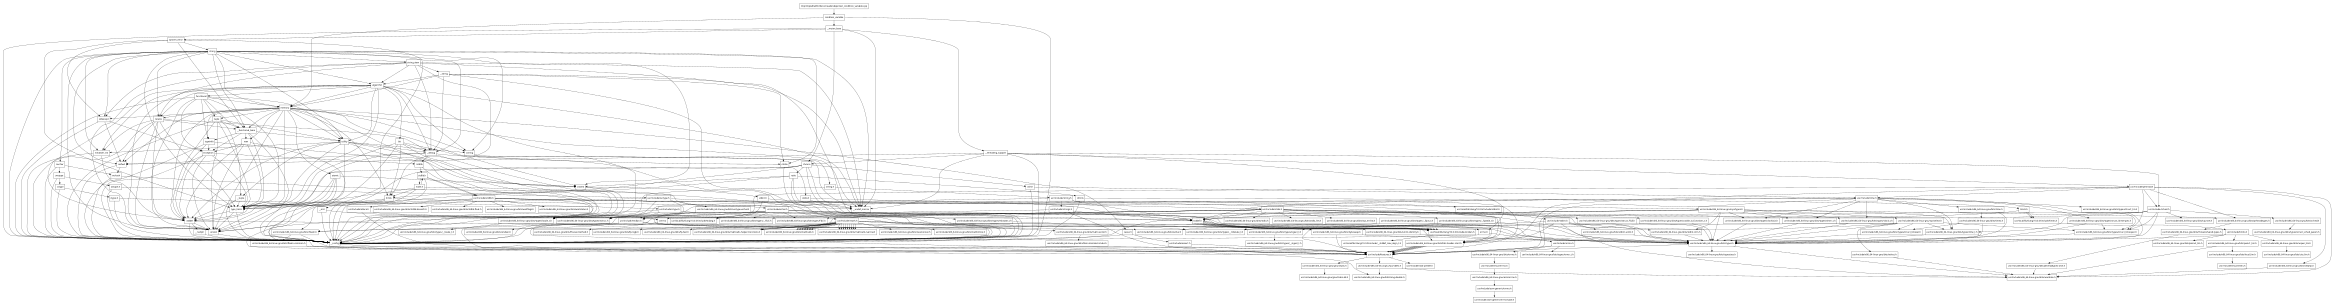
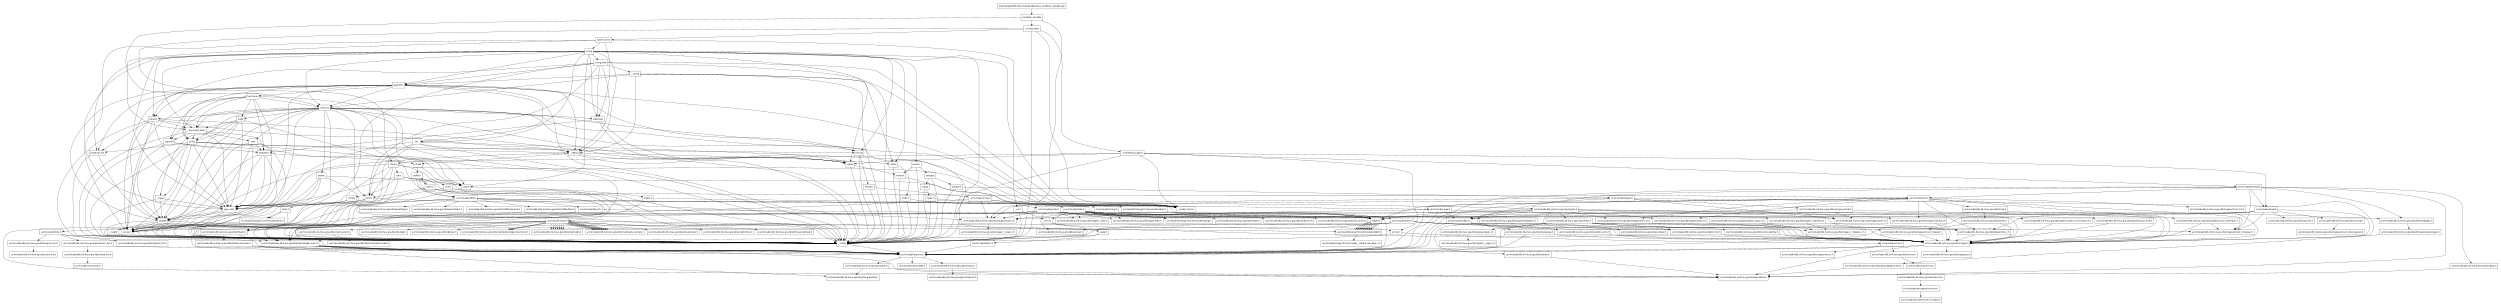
edge "string" -> "utility": now "string" -> "bit"
node "usr/local/lib/clang/10.0.0/include/endian.h": label "usr/local/lib/clang/10.0.0/include/endian.h" -> "usr/local/lib/clang/10.0.0/include/stddef.h"
